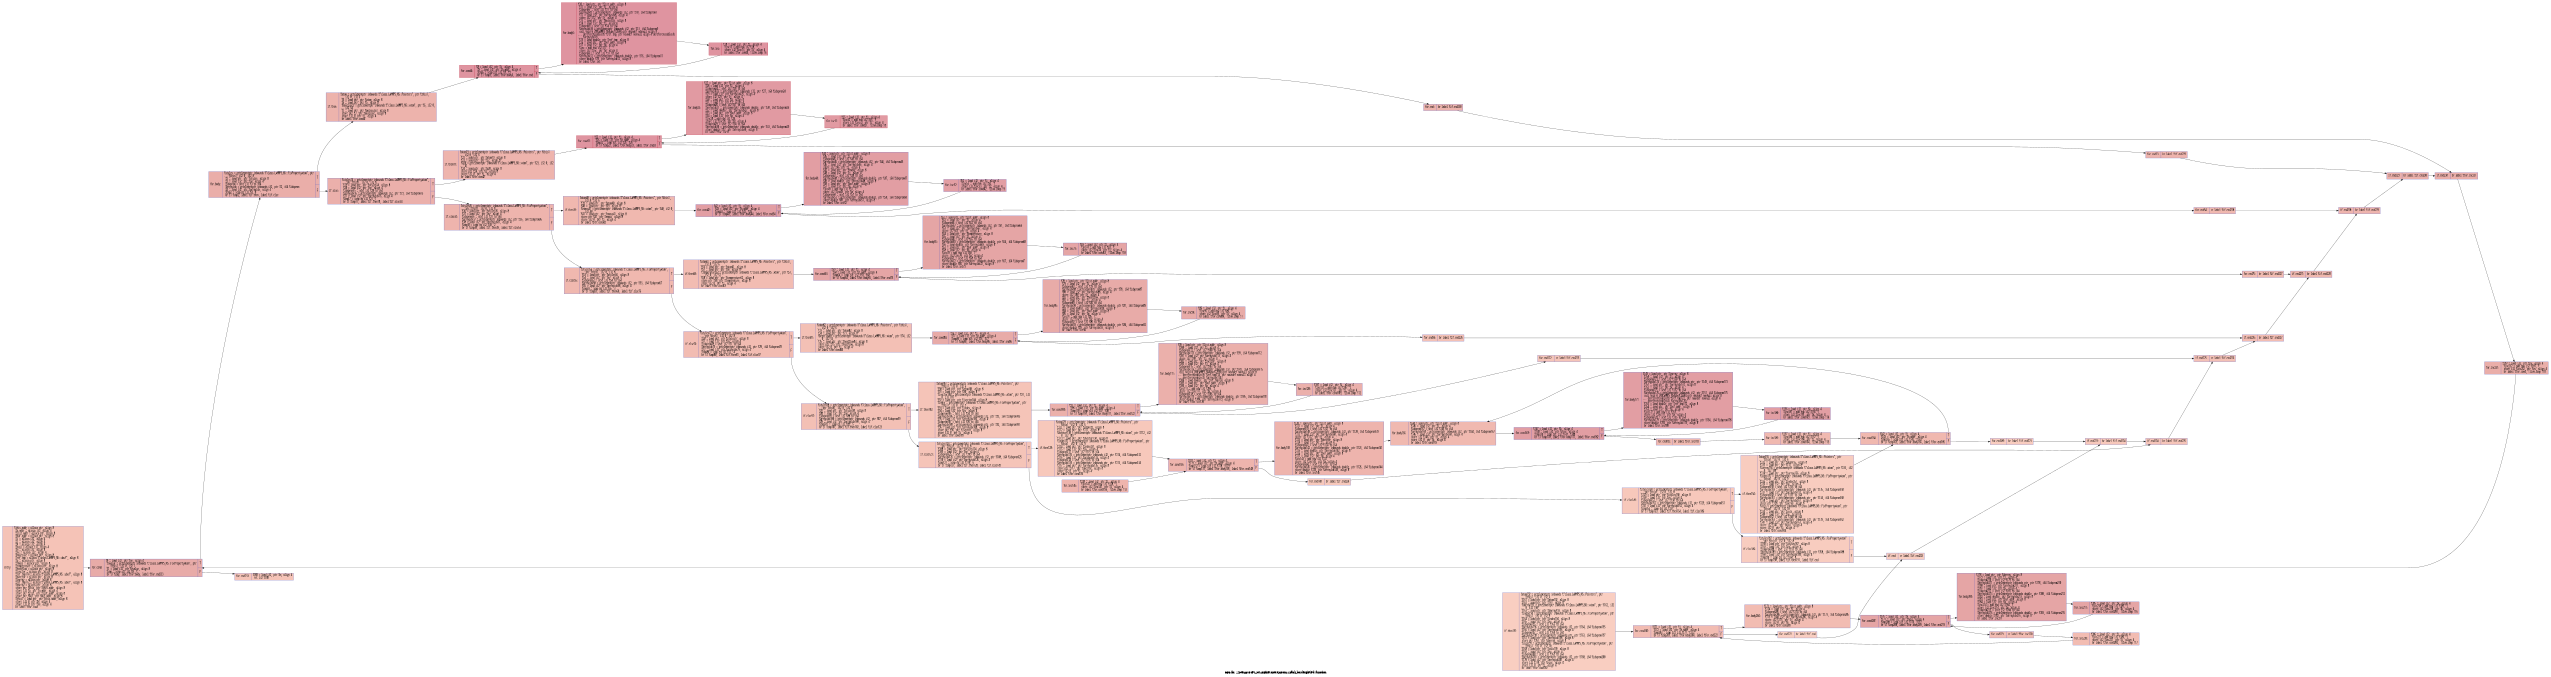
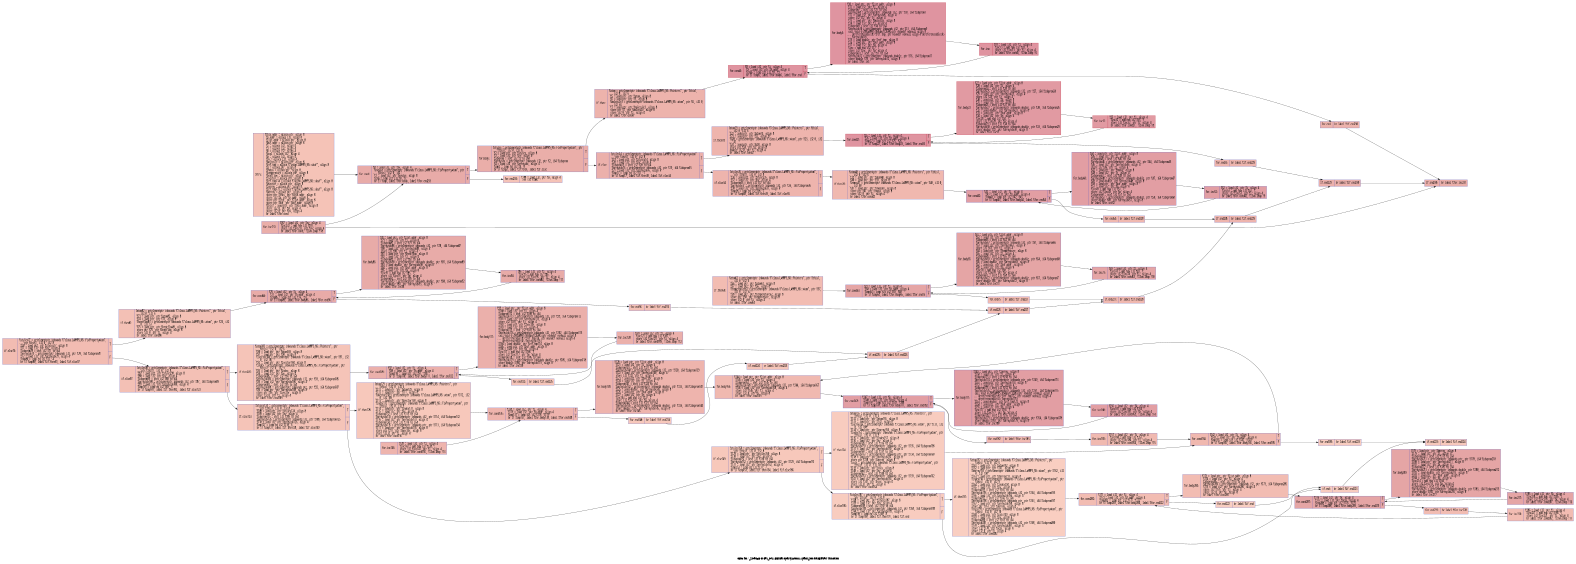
node "if.then18:": text "store i32 0, ptr %i, align 4" -> "double i32 0, ptr %i, align 4"
edge "if.end230:" -> "for.inc231:": reversed
node "if.else55:": removed
edge "if.end223:" -> "if.end224:": removed
edge "if.else186:" -> "if.then191:": added
